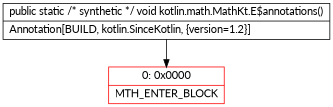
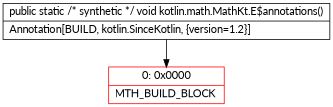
node "0: 0x0000": text "MTH_ENTER_BLOCK" -> "MTH_BUILD_BLOCK"
